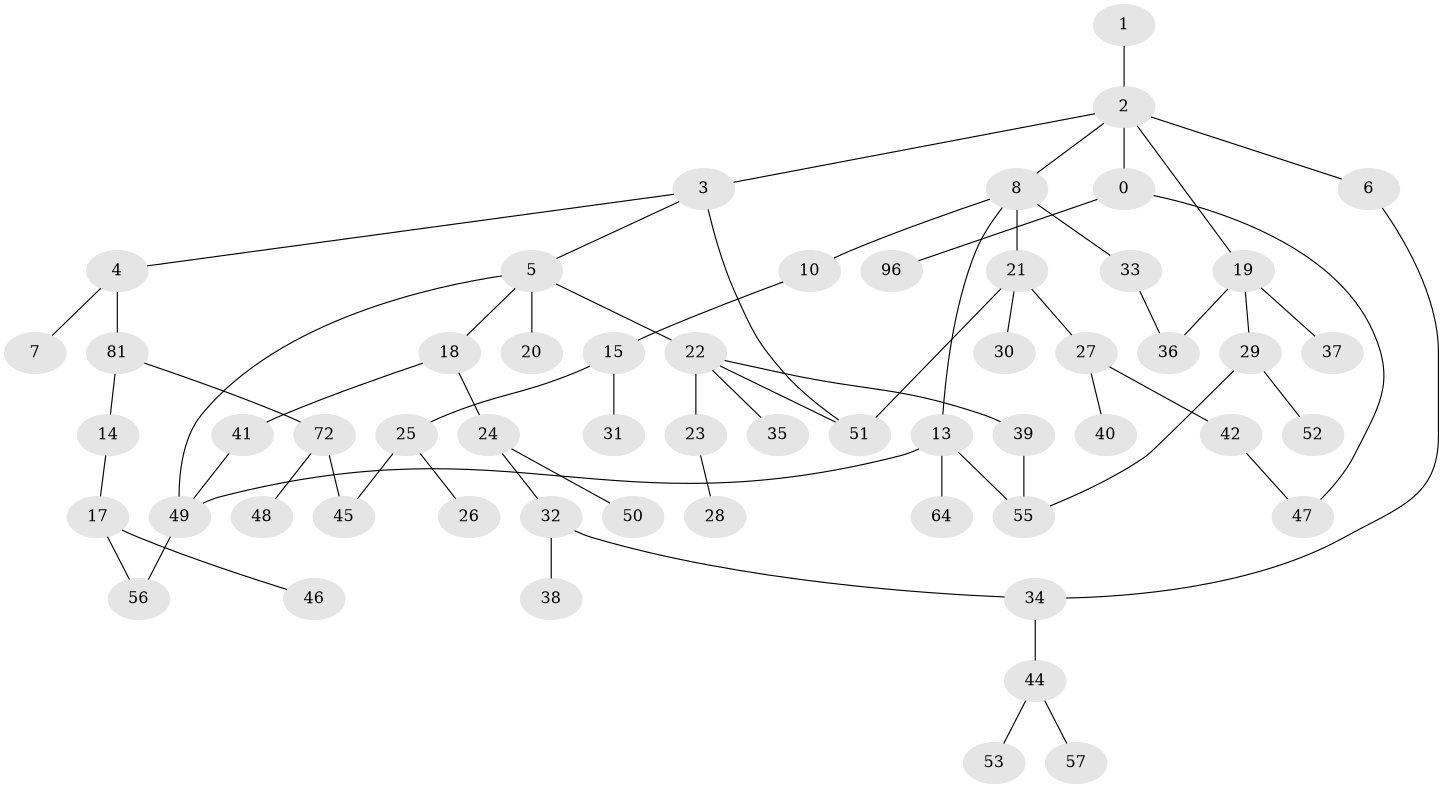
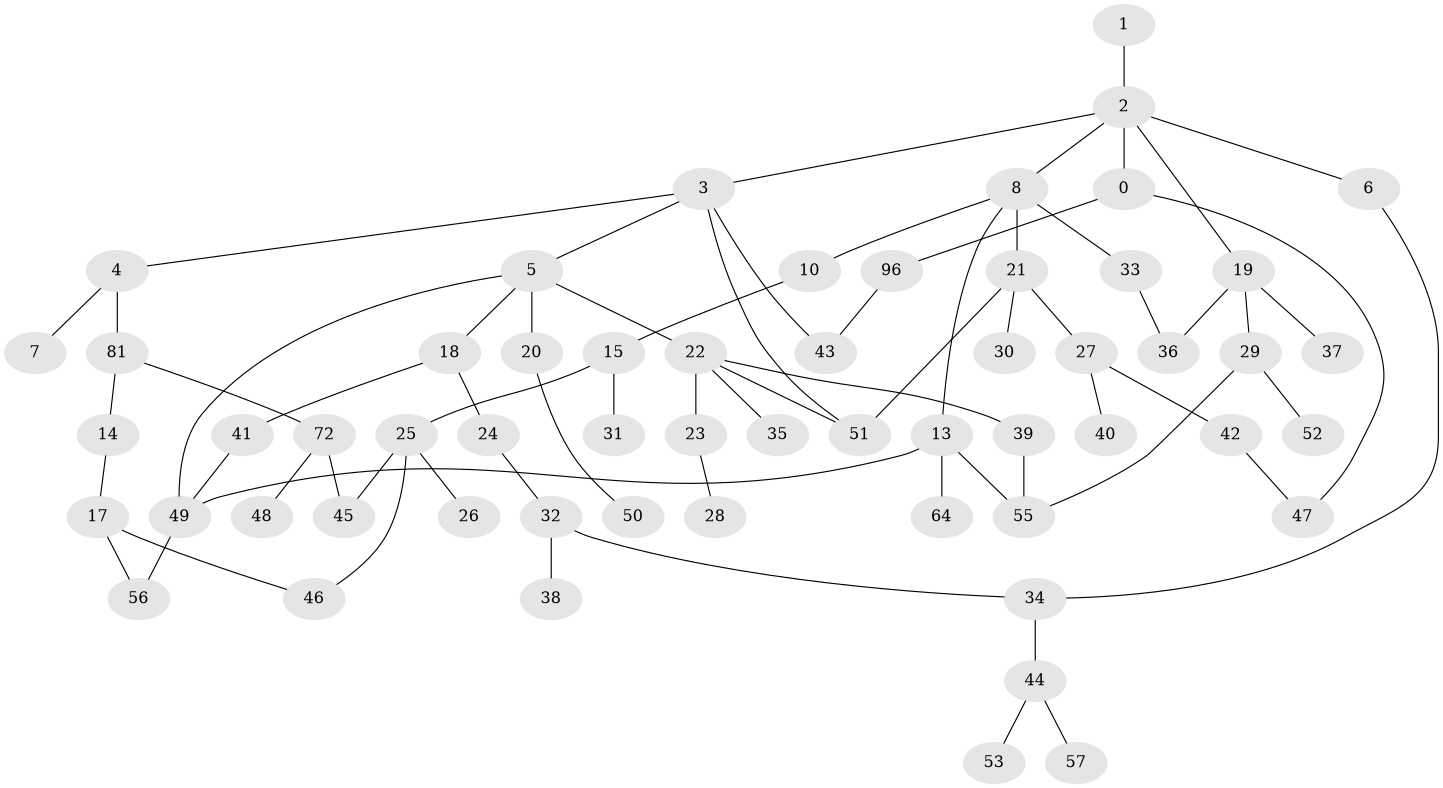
node "43": added
edge "24" -- "50": now "20" -- "50"
edge "25" -- "46": added
